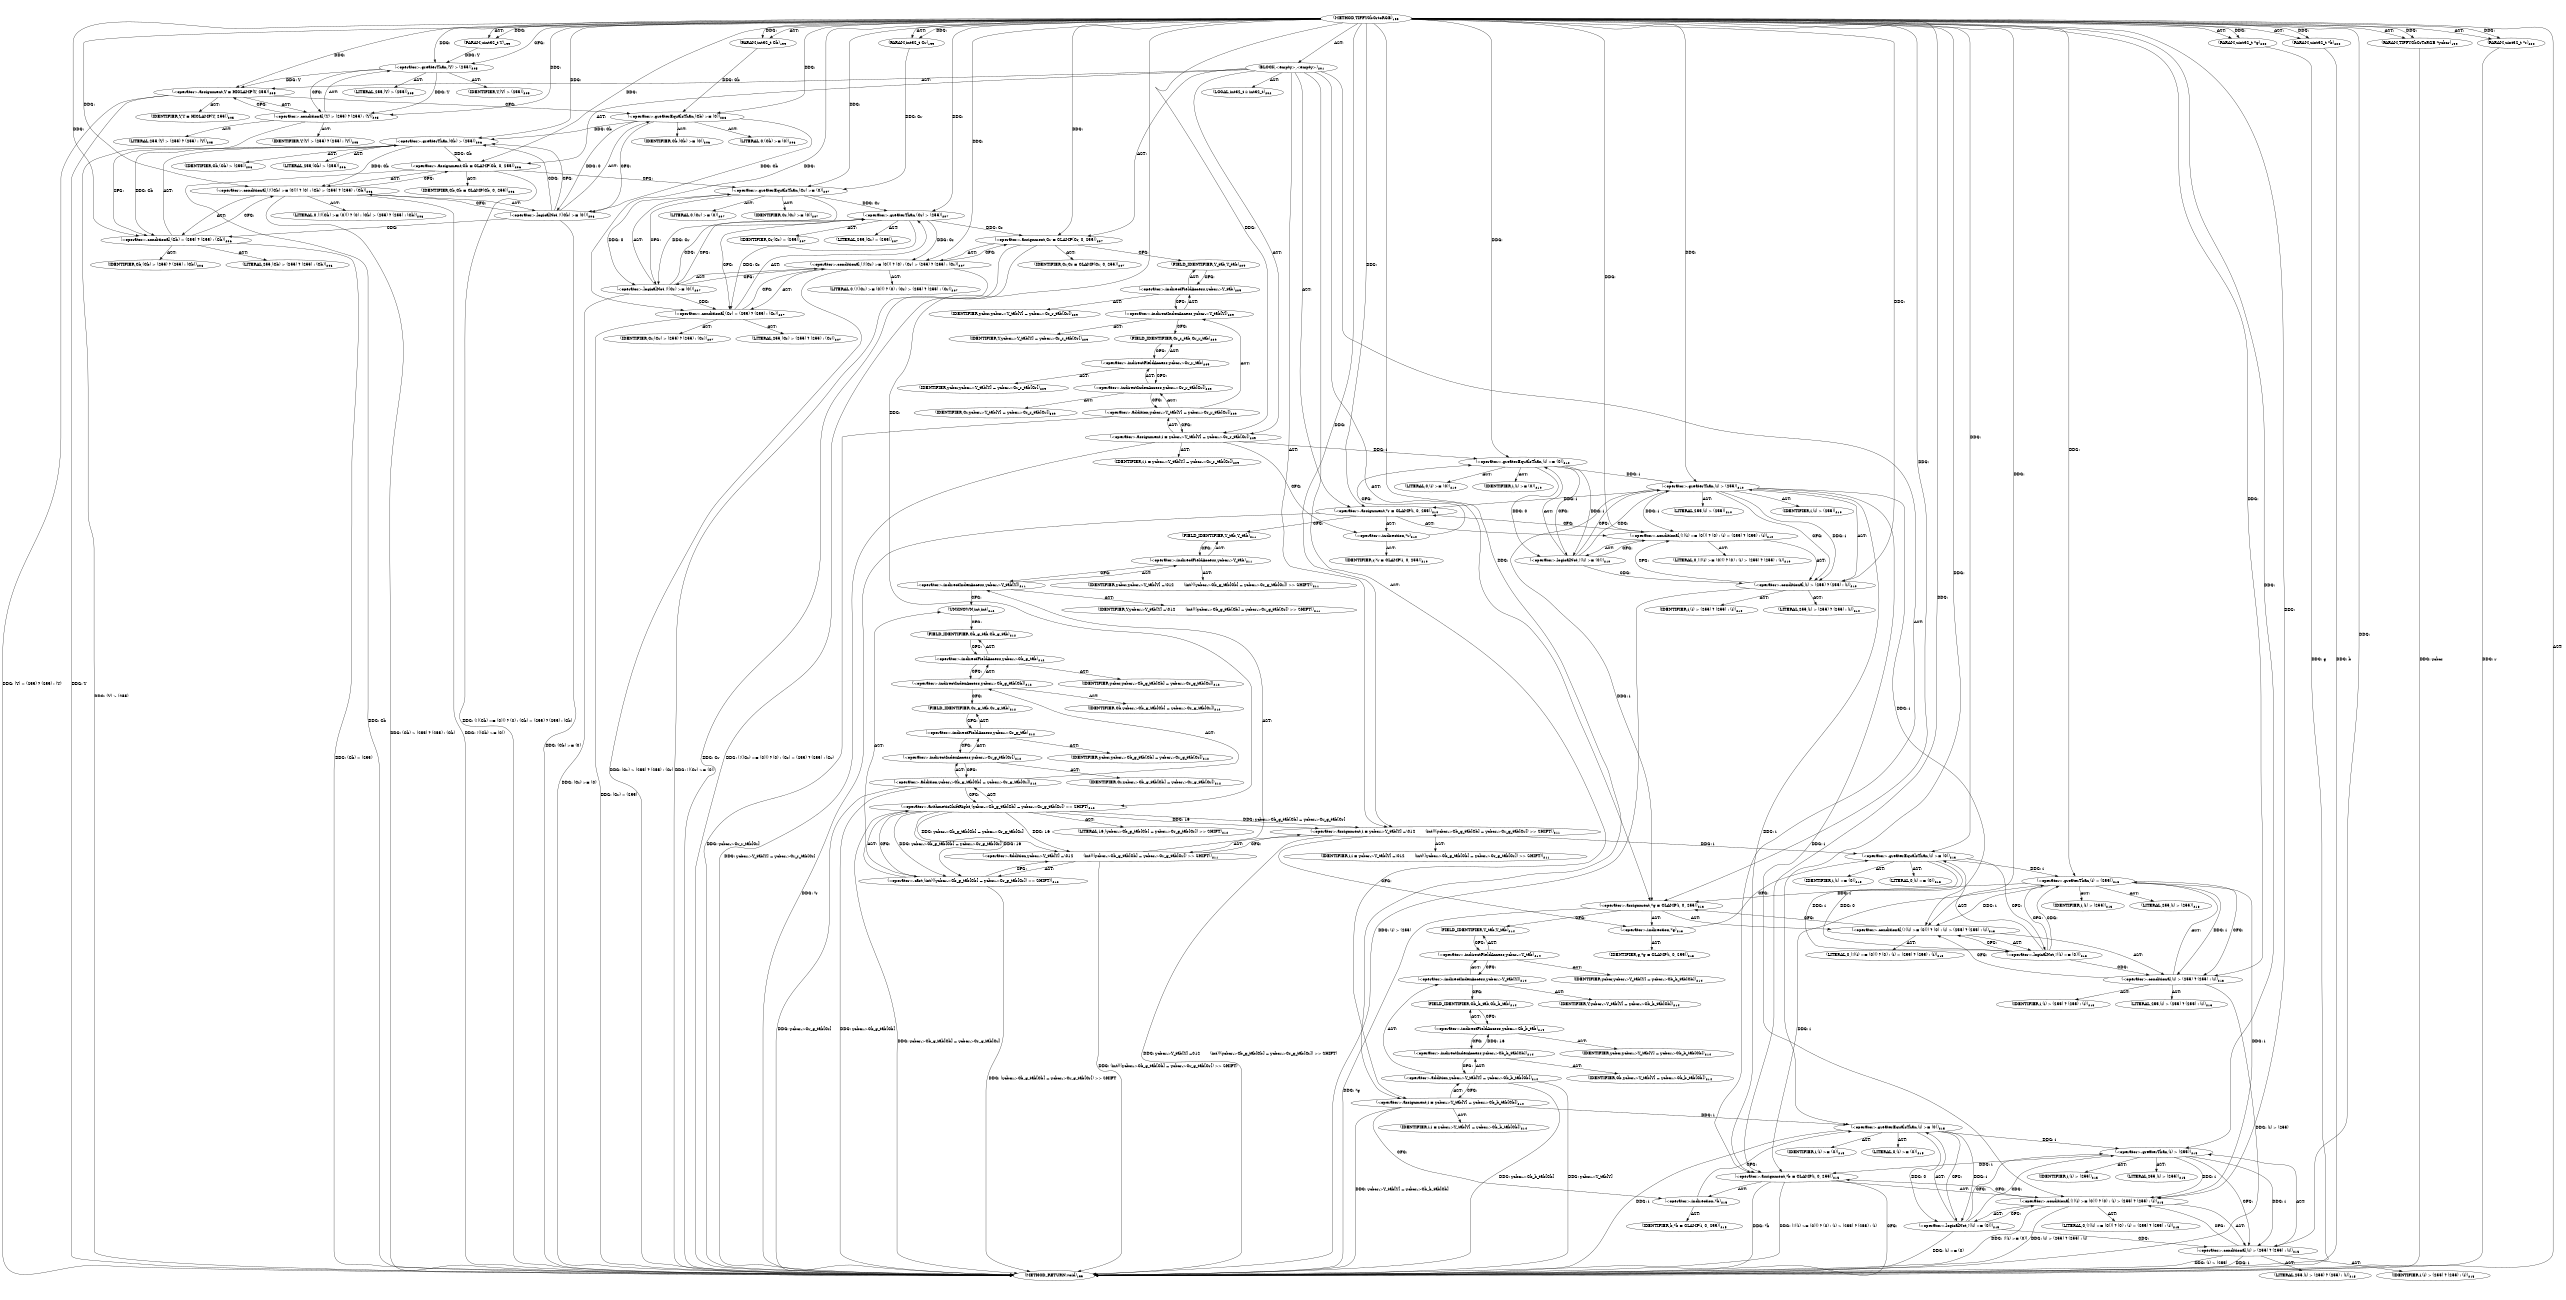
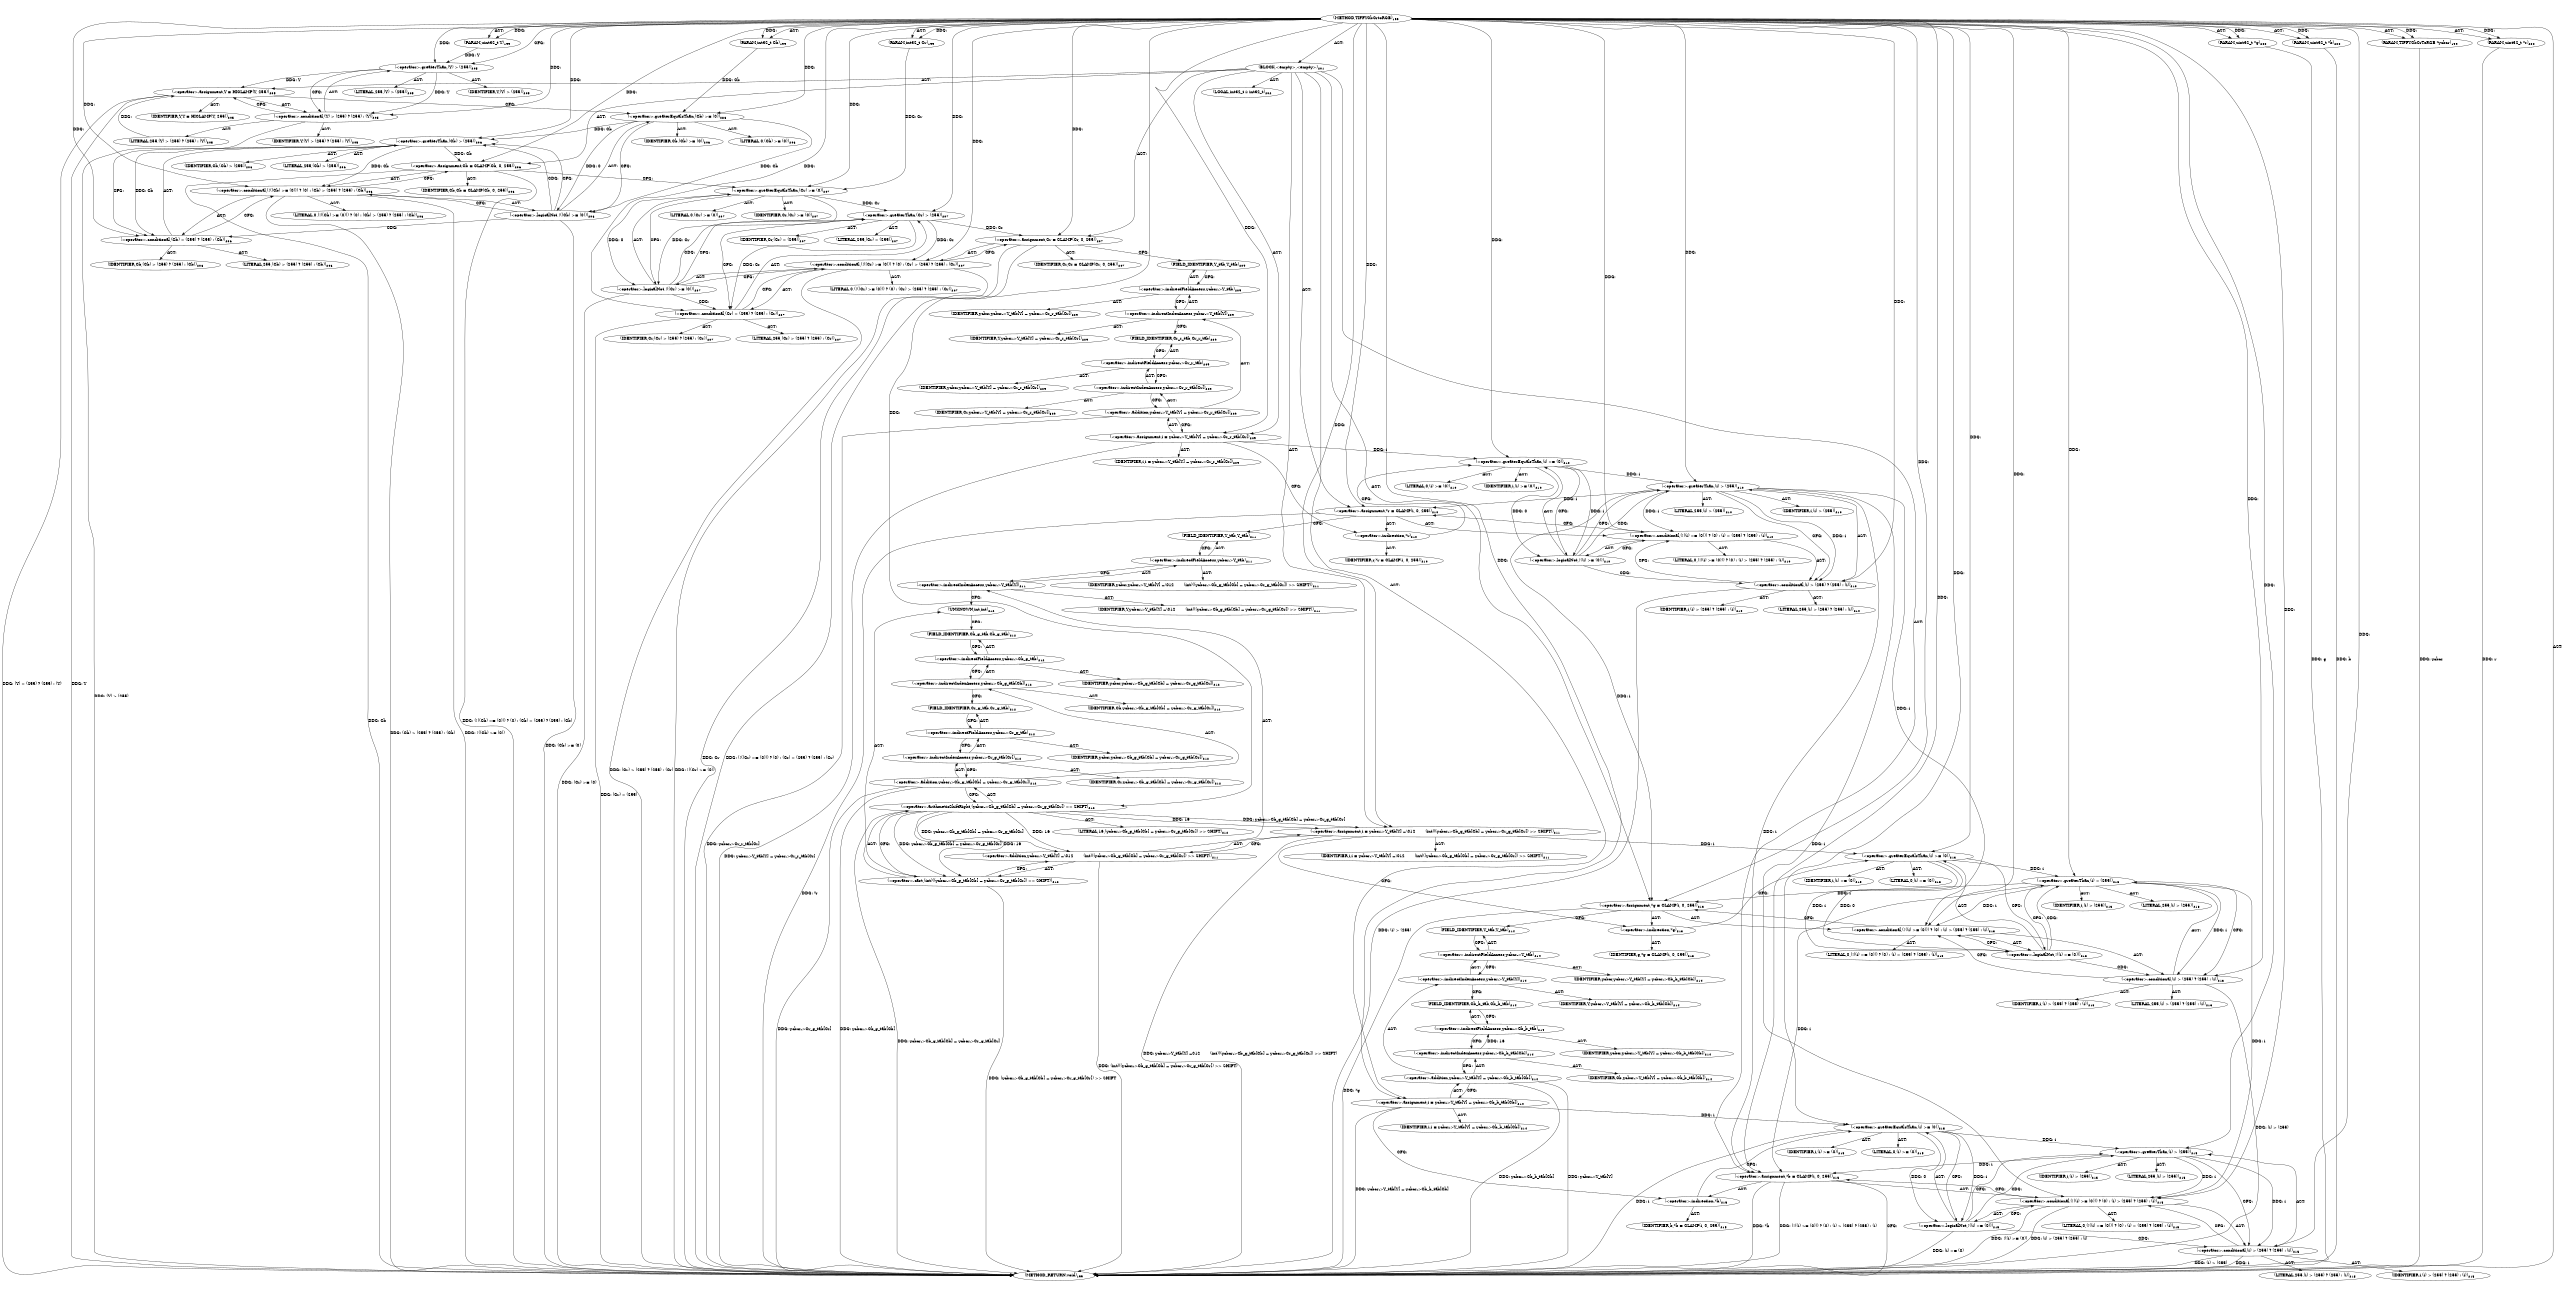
edge "(METHOD,TIFFYCbCrtoRGB)" -> "(<operator>.assignment,Y = HICLAMP(Y, 255))": now "(LITERAL,255,(Y) > (255) ? (255) : (Y))" -> "(<operator>.assignment,Y = HICLAMP(Y, 255))"
edge "(<operator>.conditional,(Cb) > (255) ? (255) : (Cb))" -> "(METHOD_RETURN,void)": removed, label "DDG: (Cb) > (255)"
